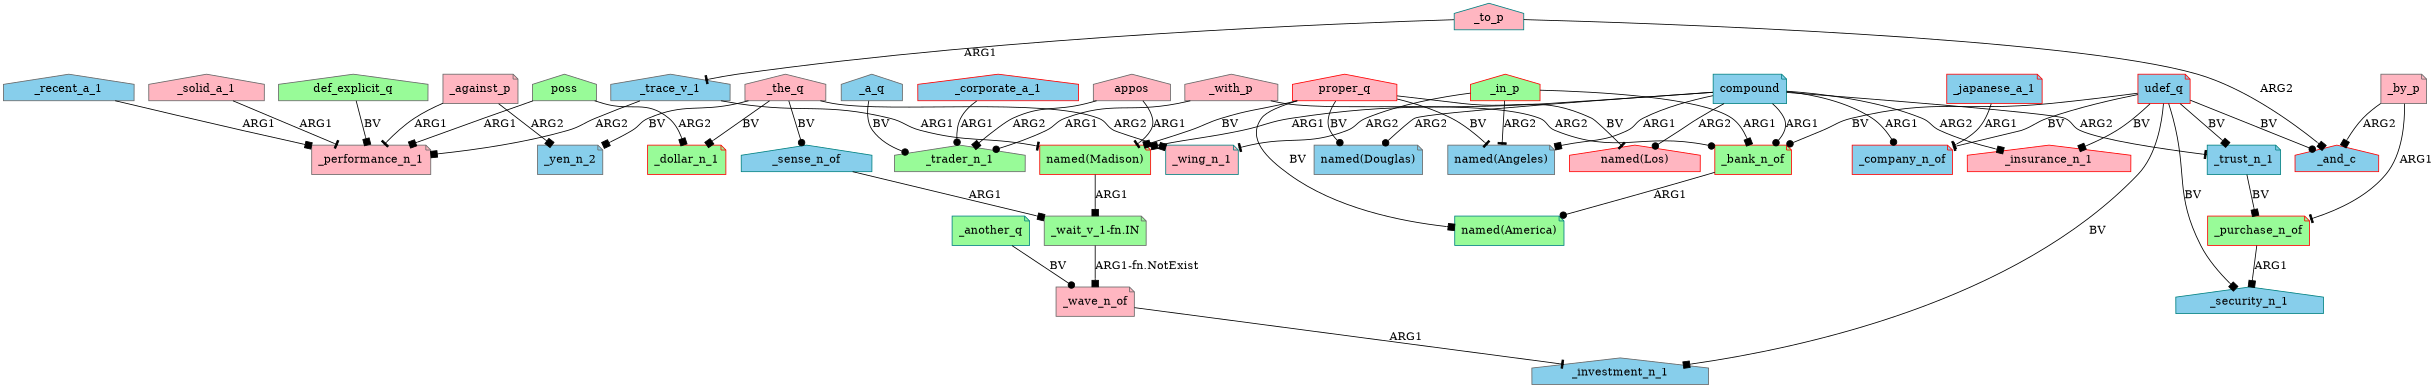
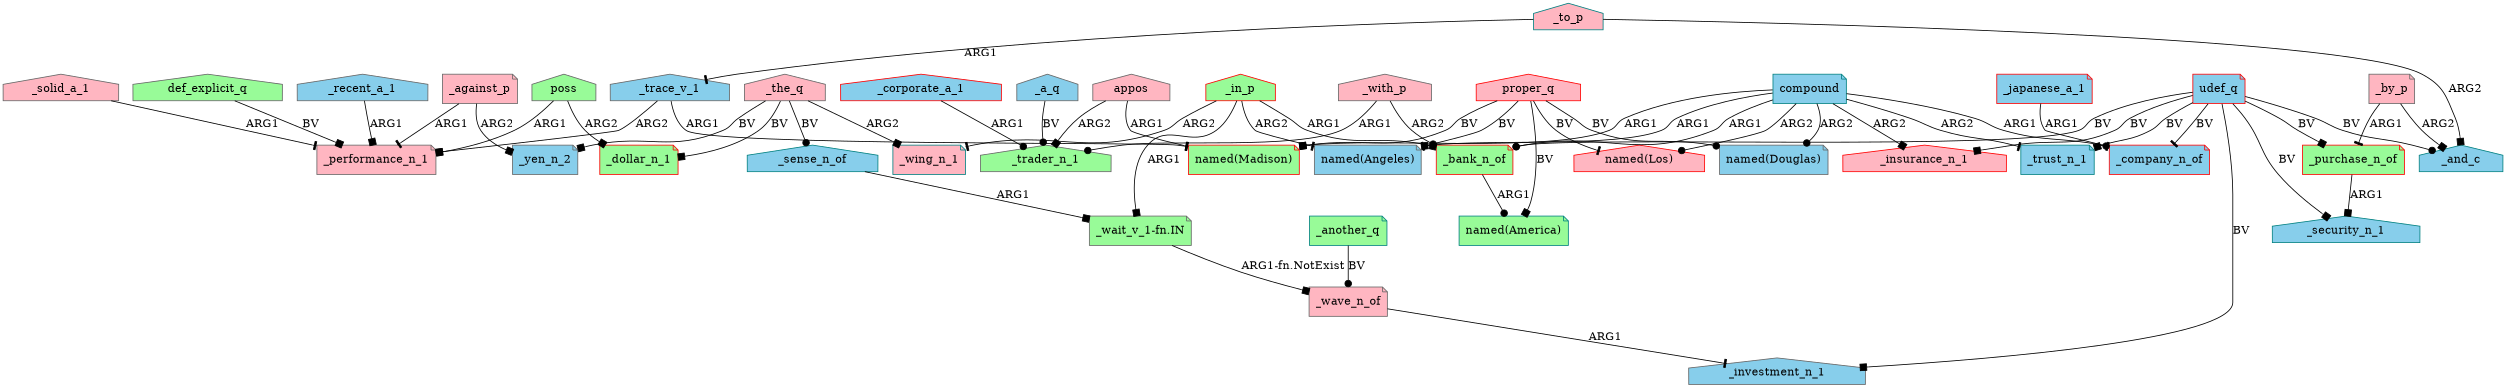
node "_and_c": color red -> teal
edge "named(Madison)" -> "_wait_v_1-fn.IN": now "_in_p" -> "_wait_v_1-fn.IN"
edge "_trust_n_1" -> "_purchase_n_of": now "udef_q" -> "_purchase_n_of"
